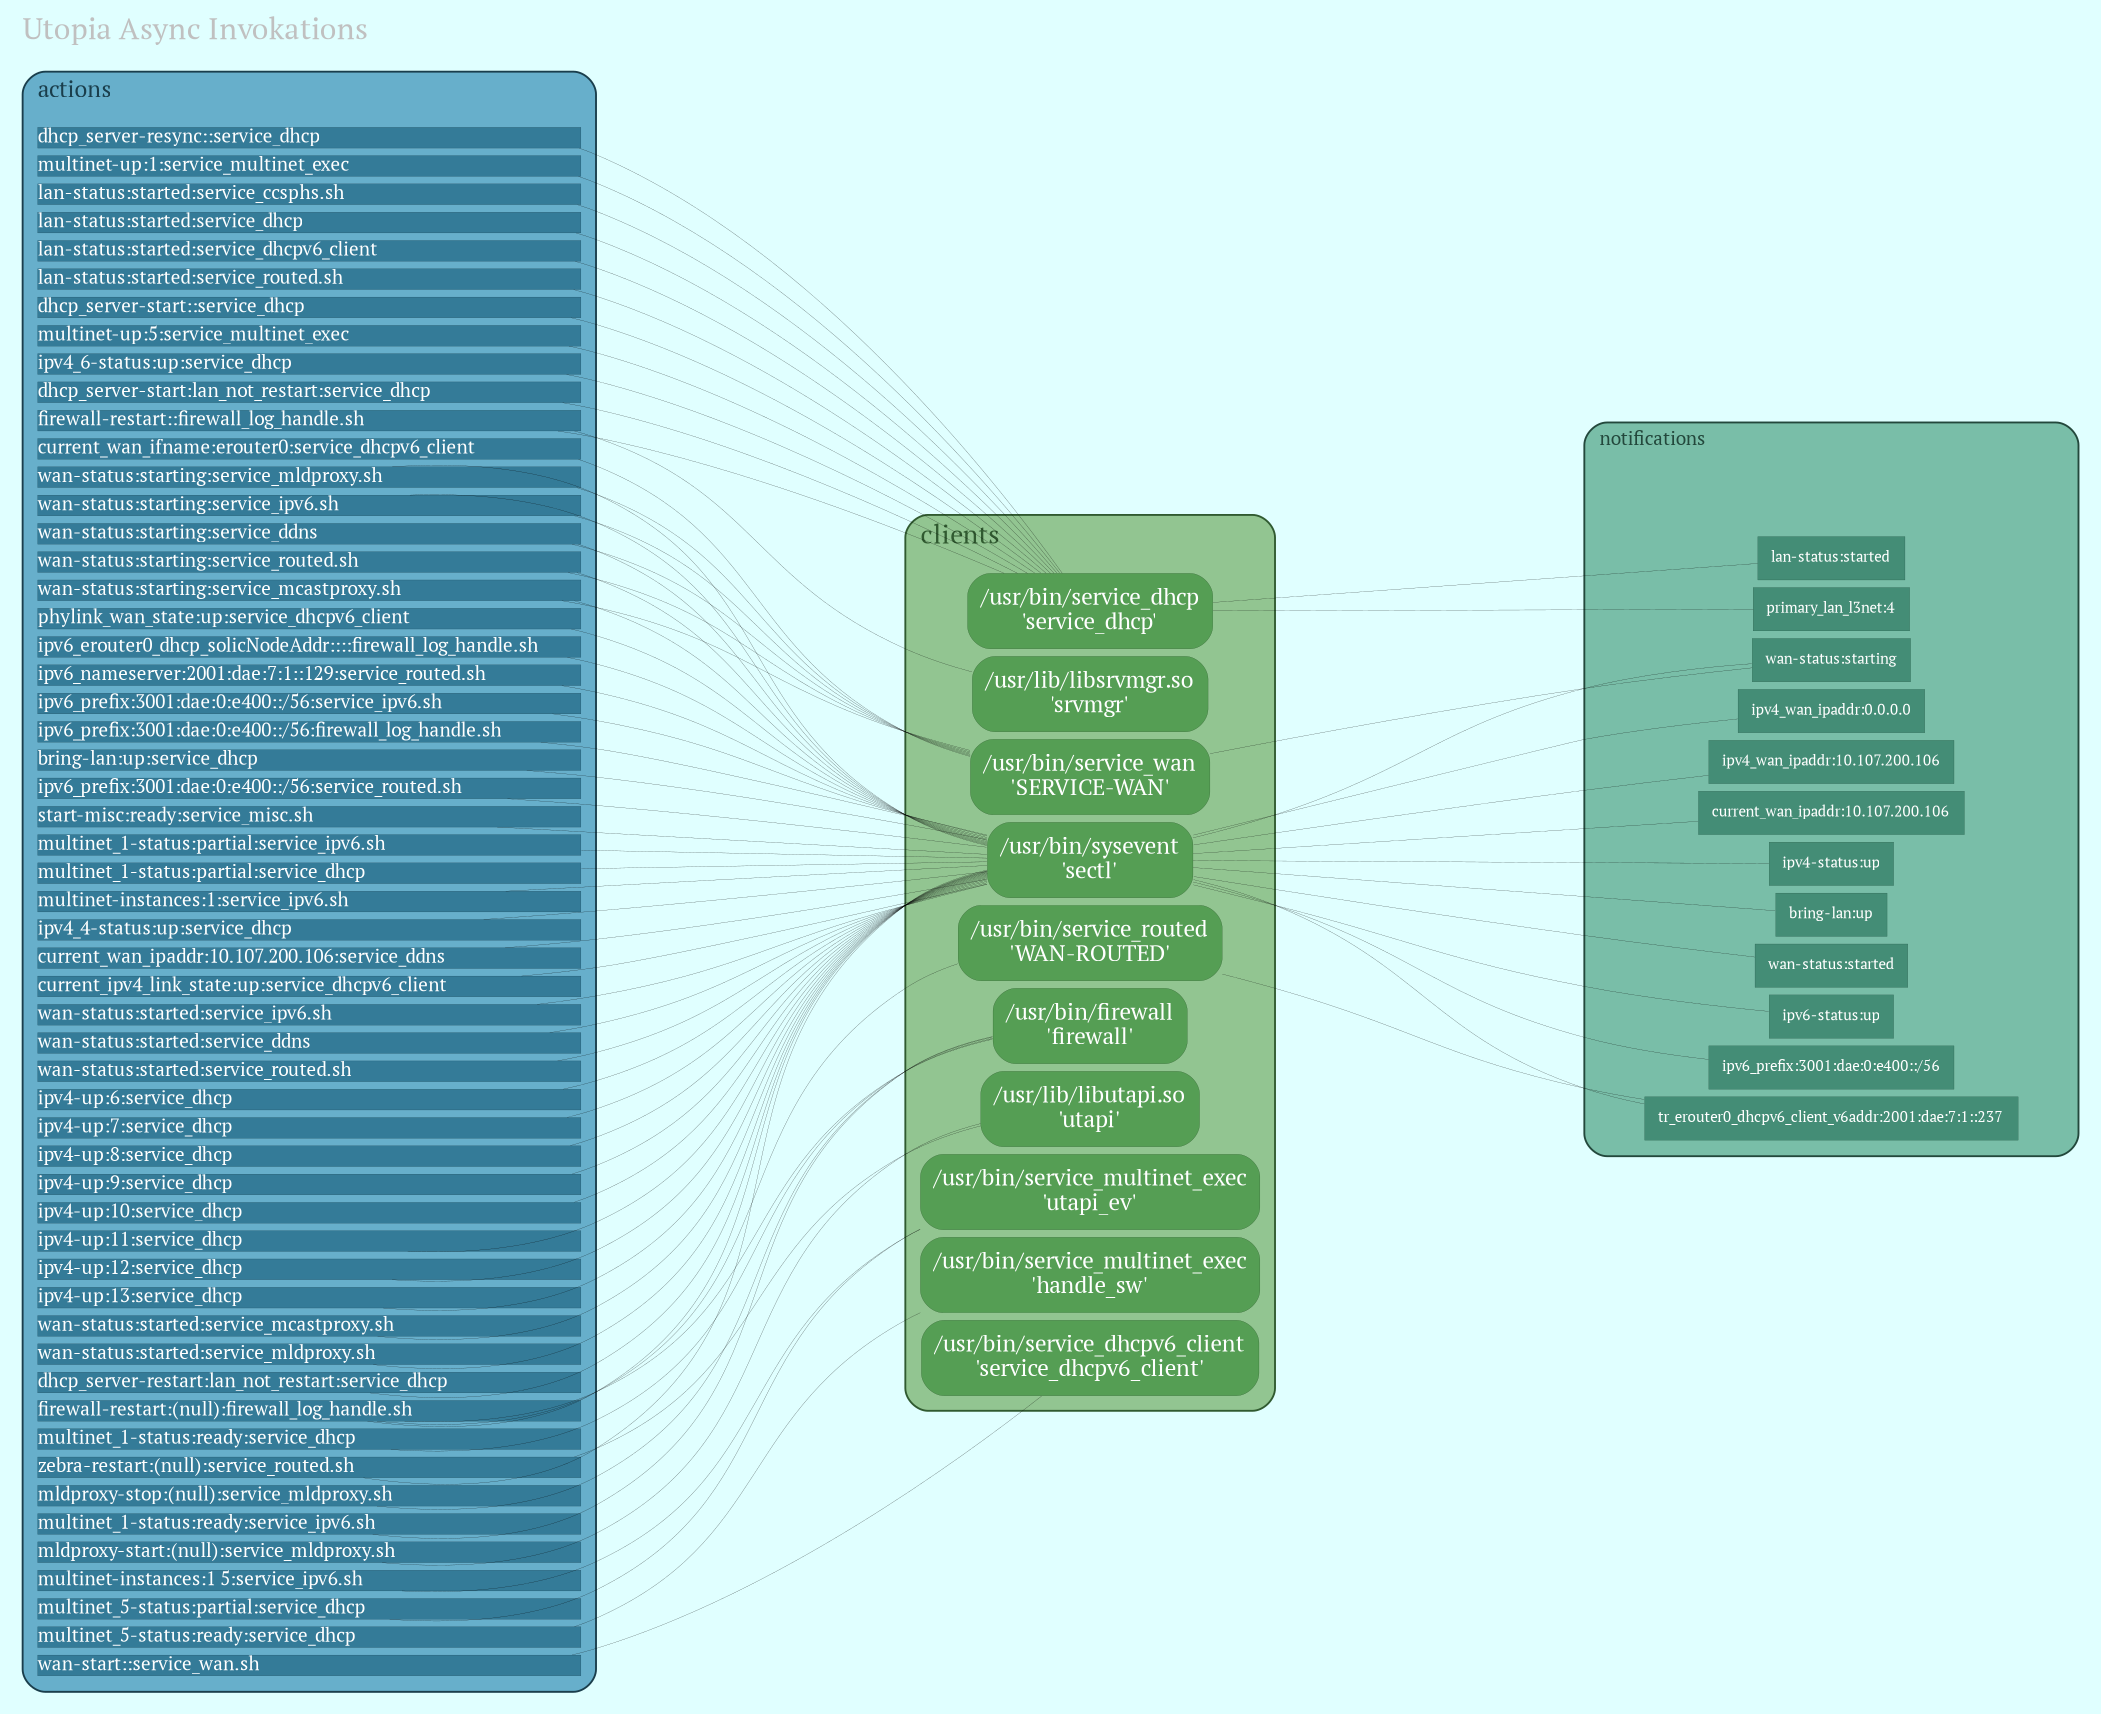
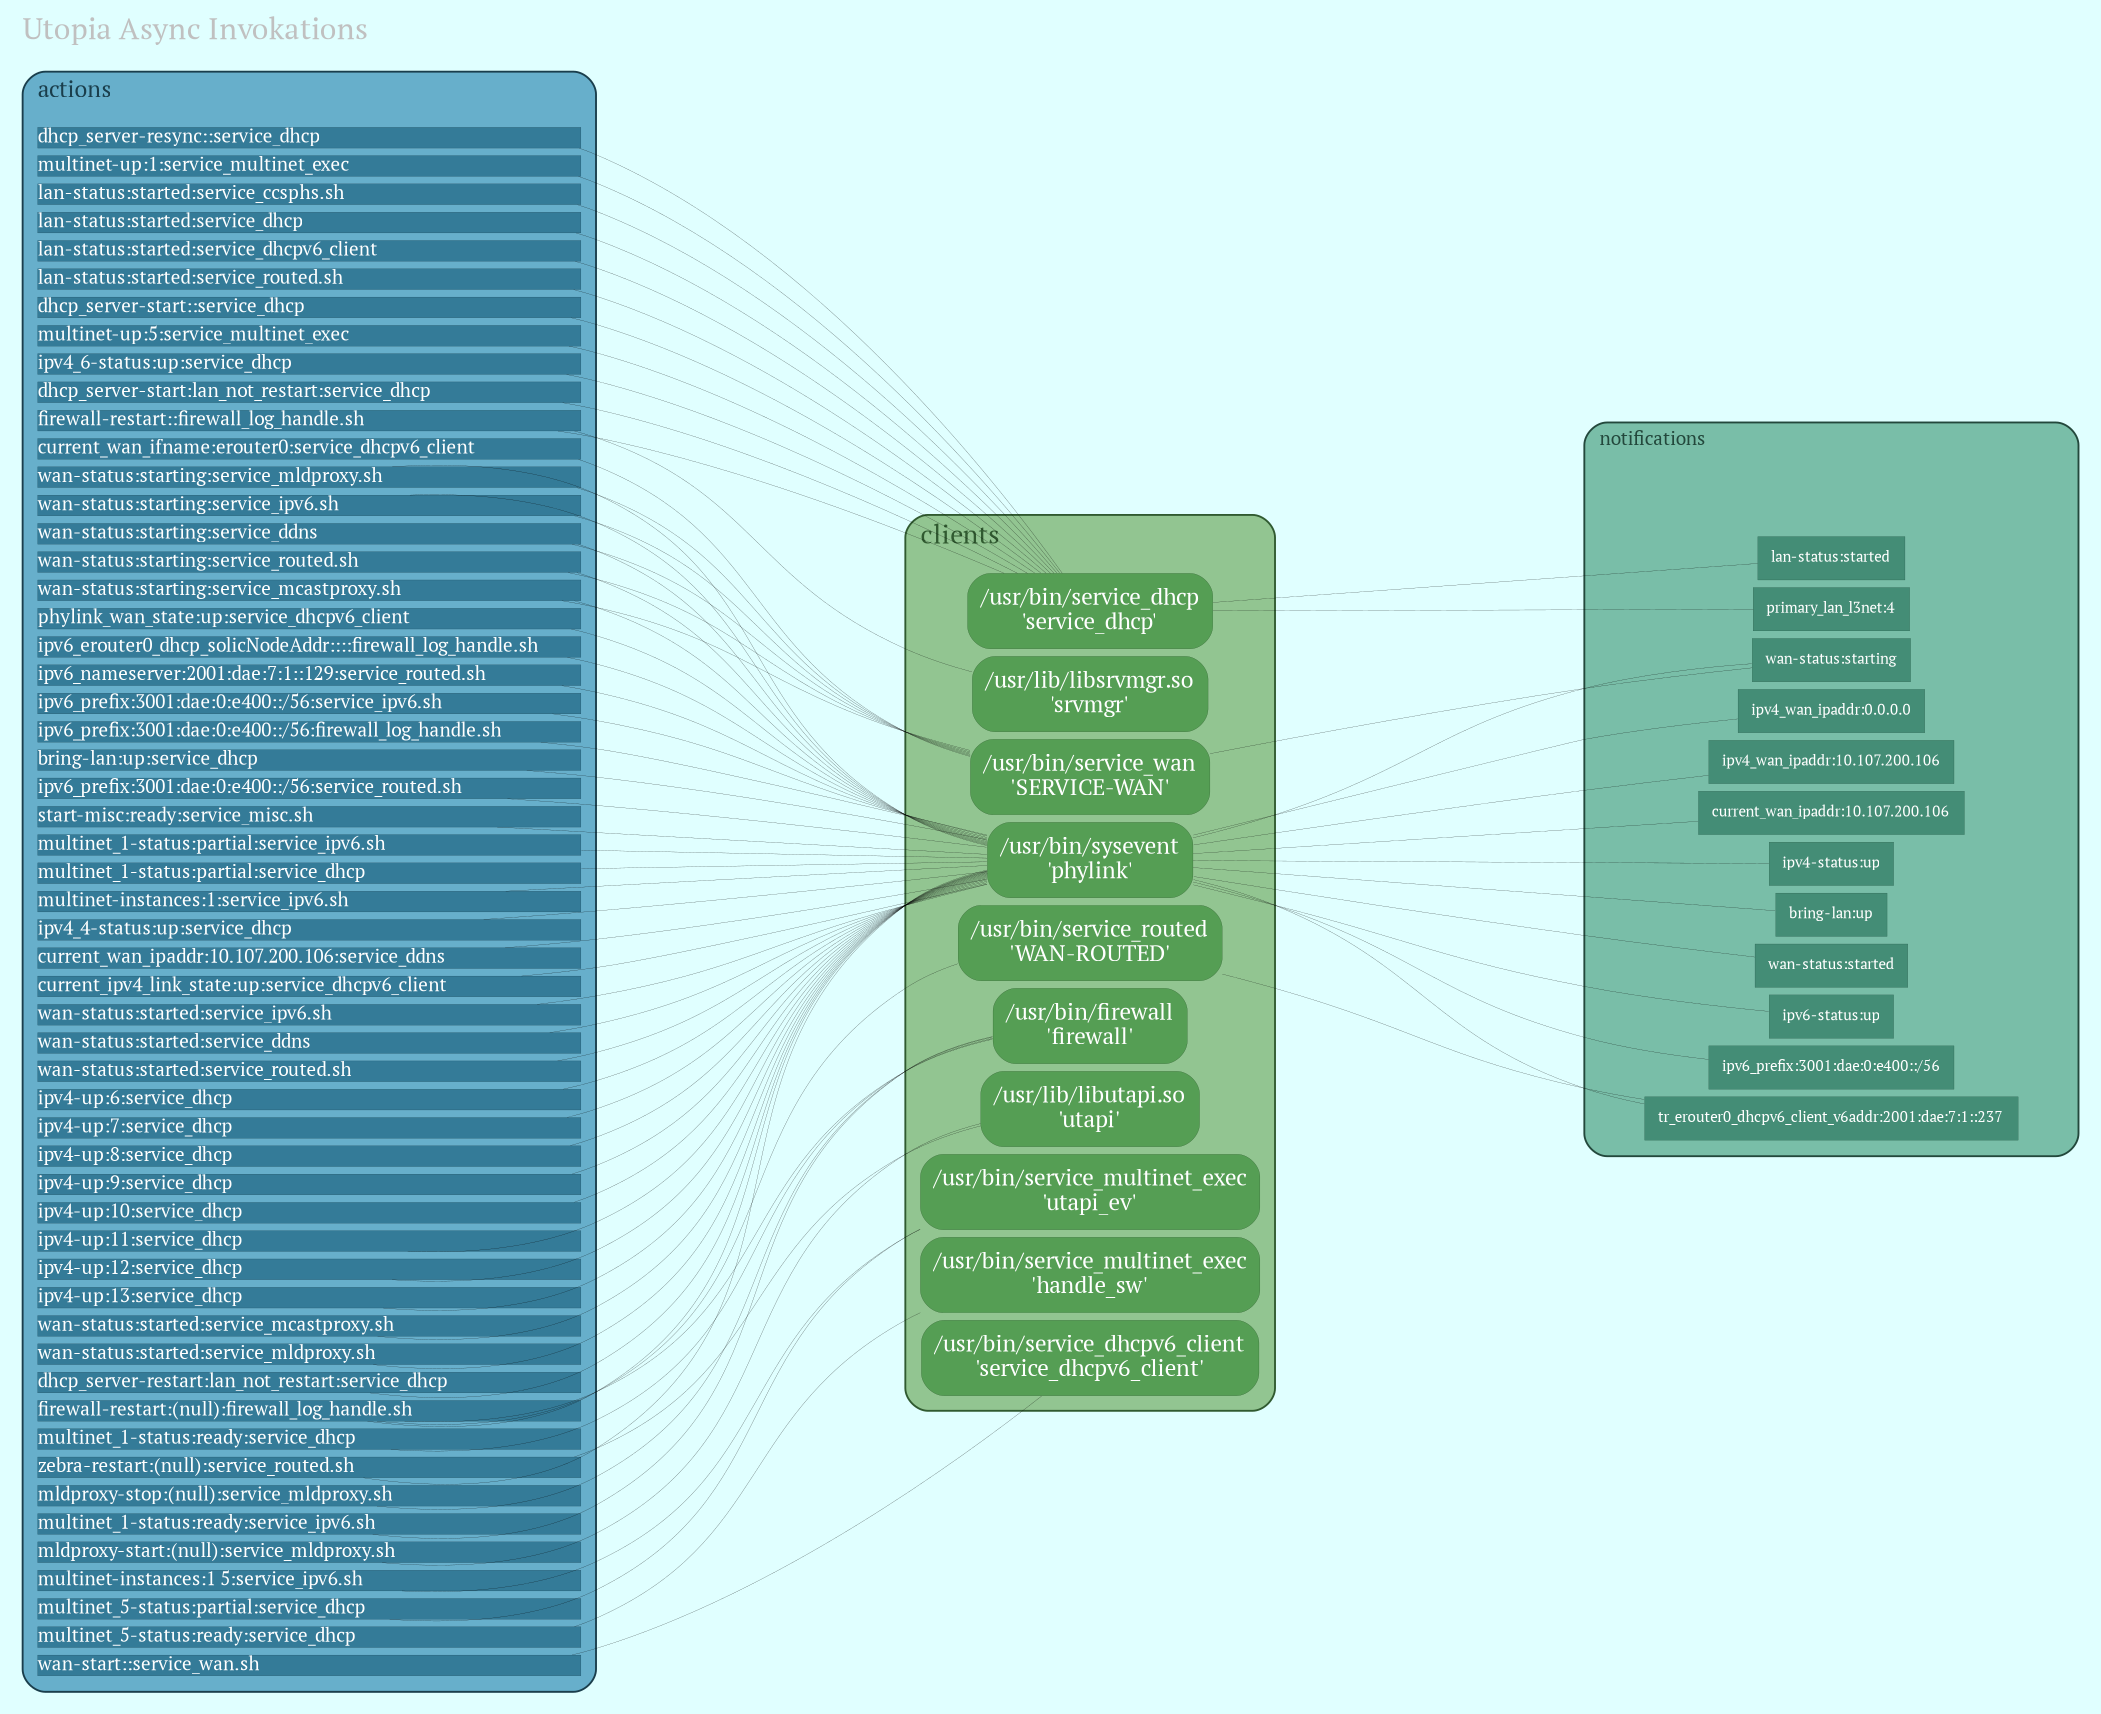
node "/usr/bin/sysevent 'sectl'": label "/usr/bin/sysevent 'sectl'" -> "/usr/bin/sysevent 'phylink'"
